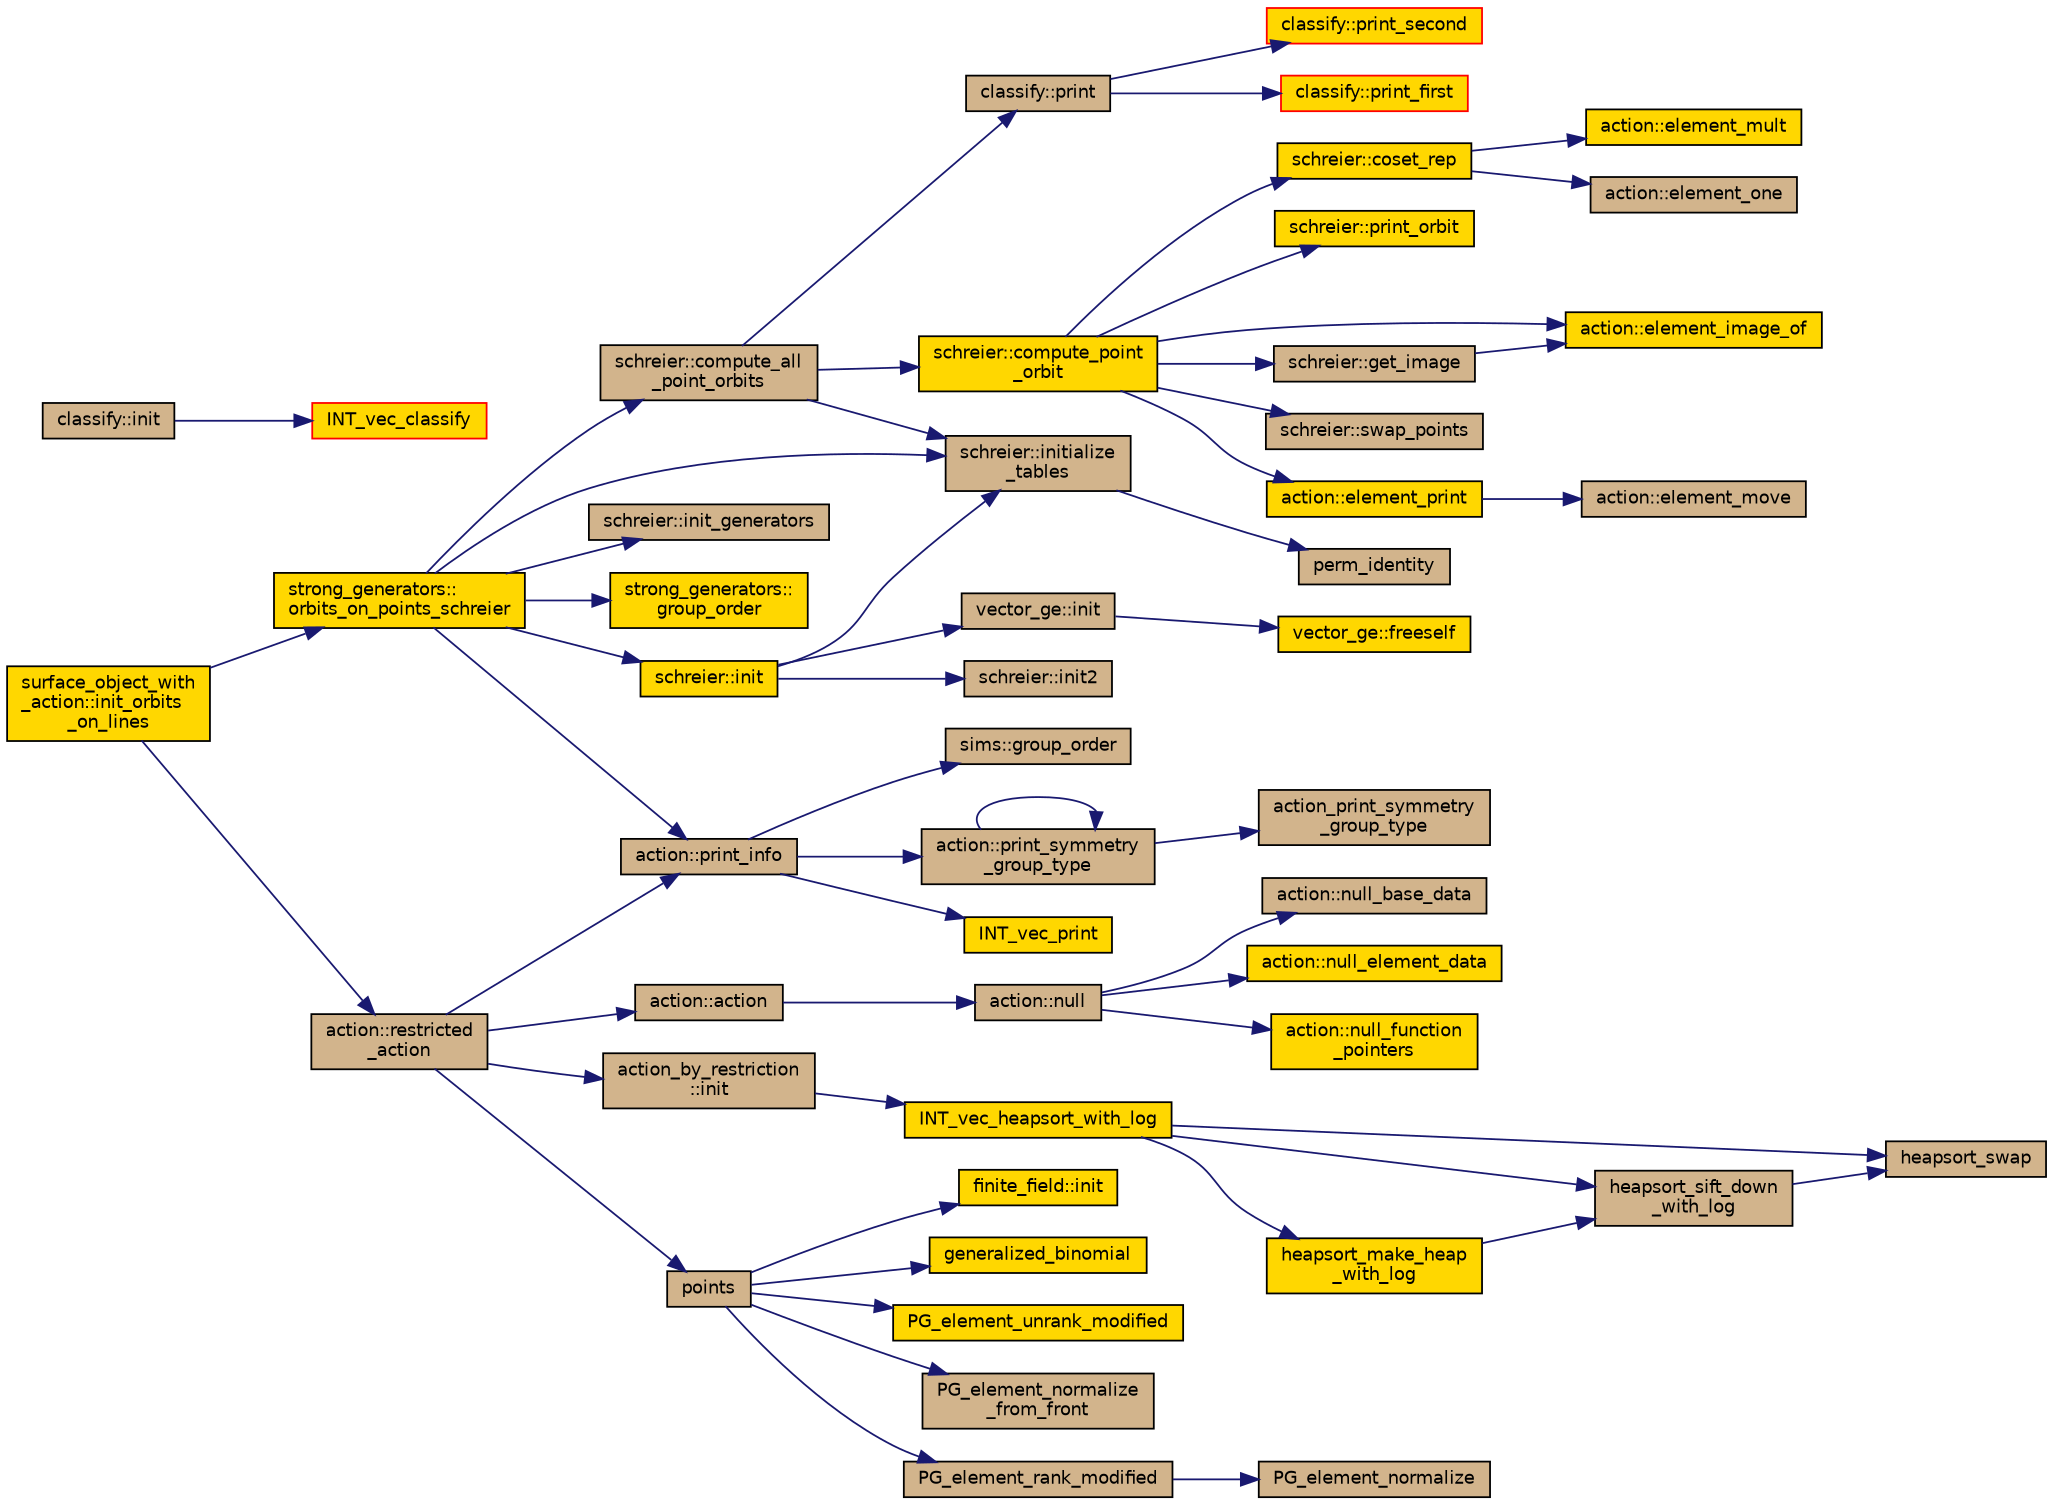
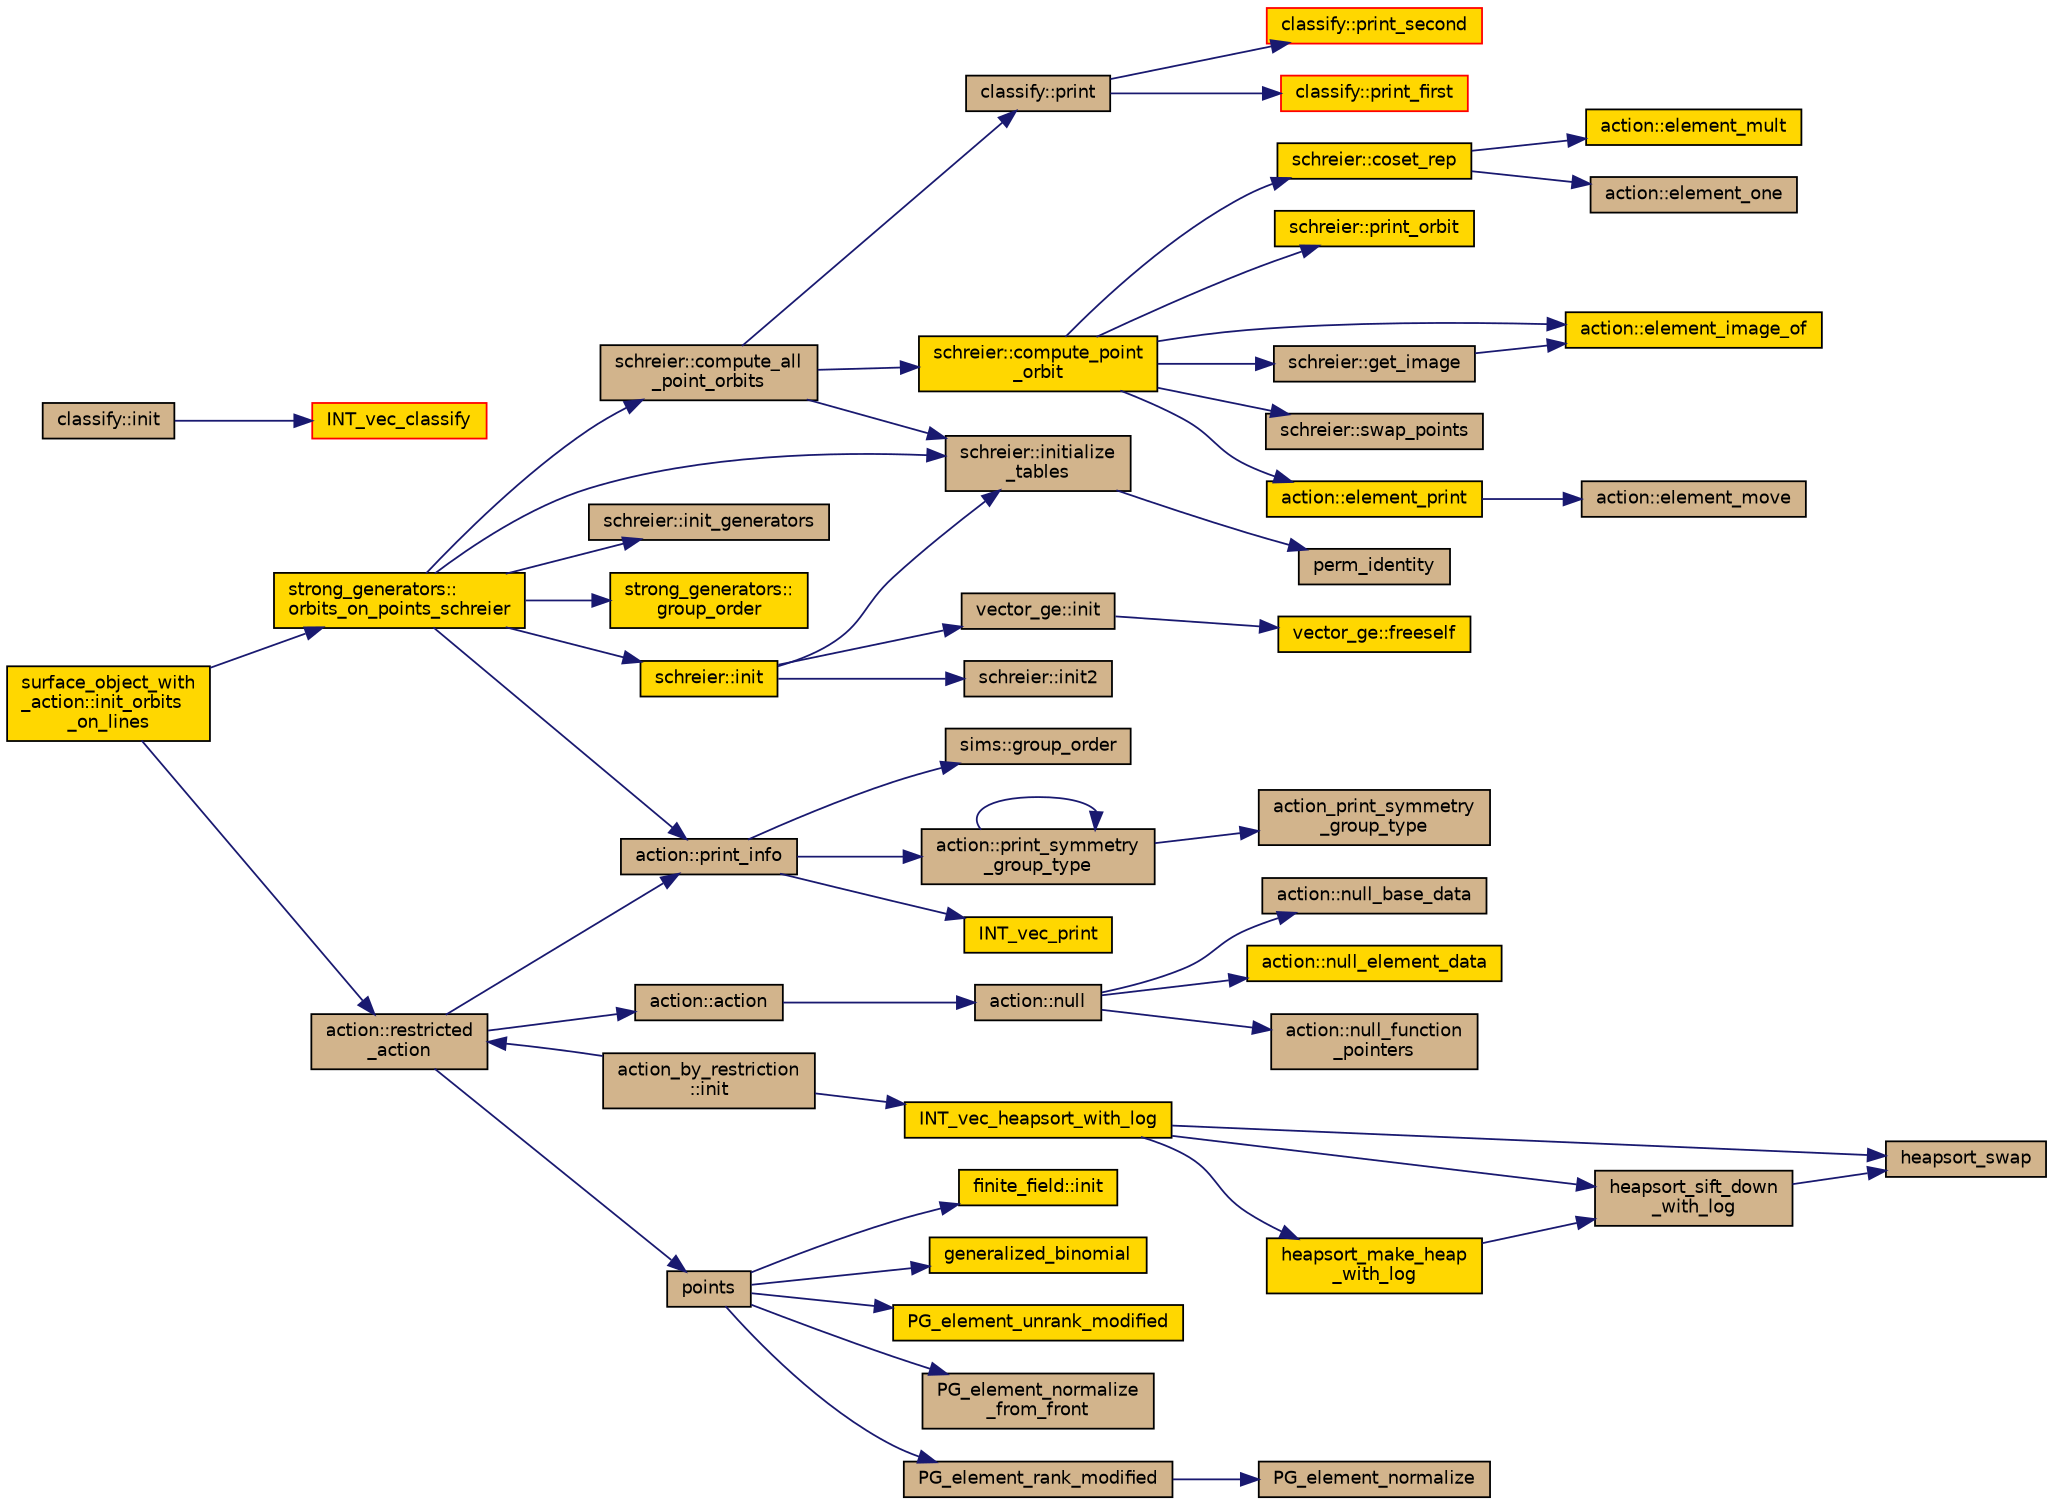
node "action::null_function _pointers": fillcolor gold -> tan
edge "action::restricted _action" -> "action_by_restriction ::init": reversed
